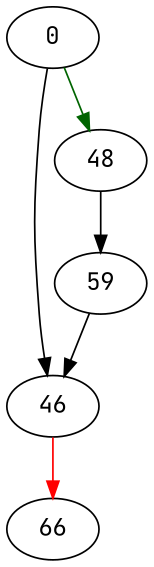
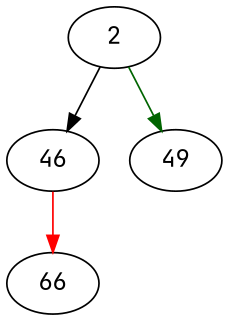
node "0": label "0" -> "2"
node "48": label "48" -> "49"
node "59": removed
